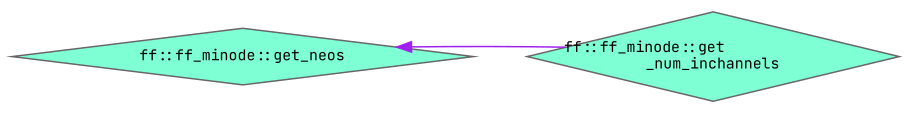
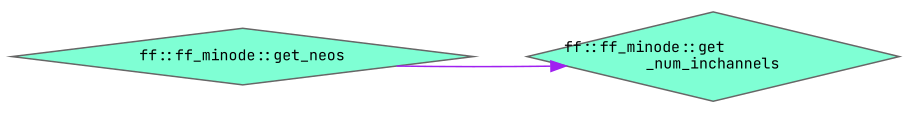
edge "ff::ff_minode::get _num_inchannels" -> "ff::ff_minode::get_neos": reversed
